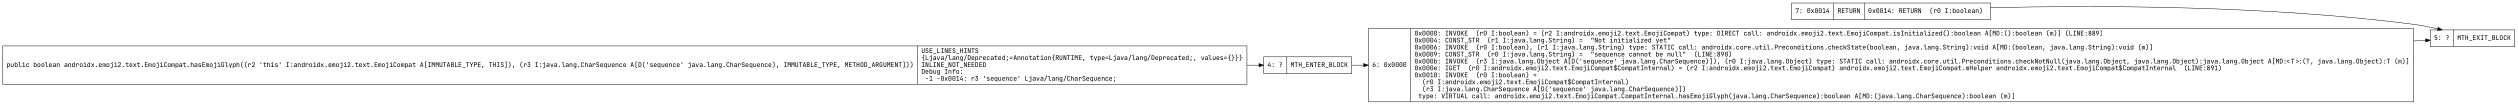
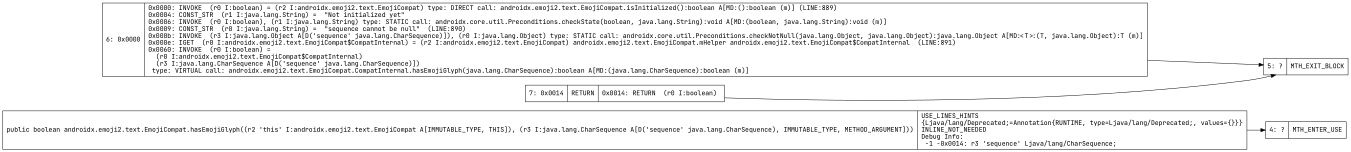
node "4: ?": text "MTH_ENTER_BLOCK" -> "MTH_ENTER_USE"
edge "4: ?" -> "6: 0x0000": removed
node "6: 0x0000": text "0x0010: INVOKE  (r0 I:boolean) =" -> "0x0060: INVOKE  (r0 I:boolean) ="
